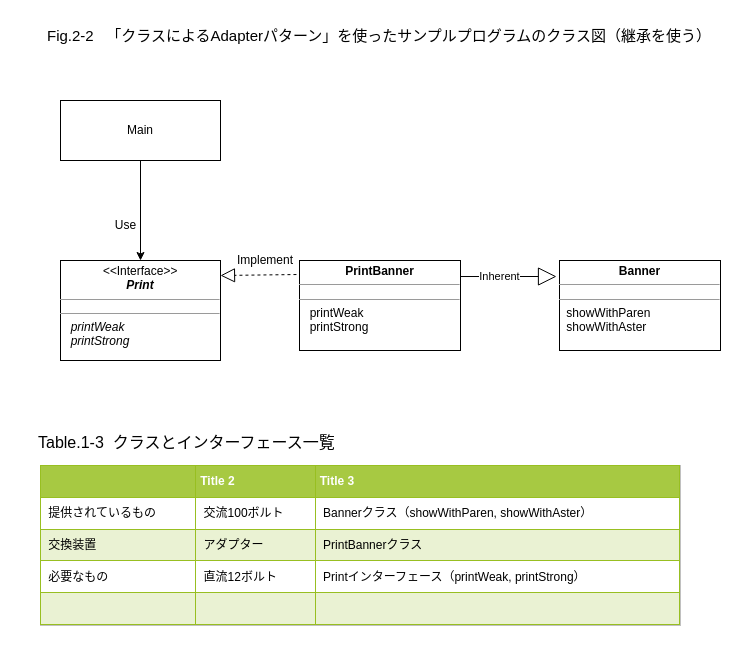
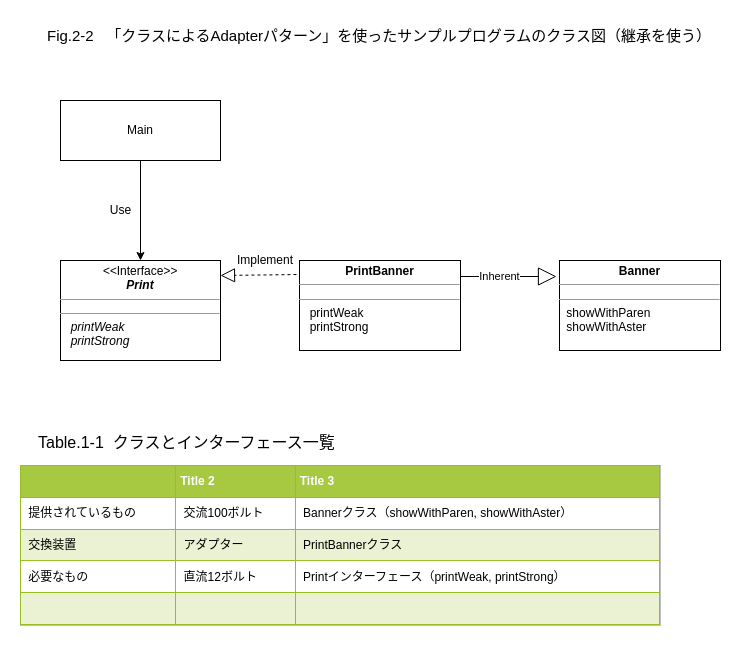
node "Use": moved (126, 226) -> (121, 211)
node "Table.1-3 クラスとインターフェース一覧": label "Table.1-3 クラスとインターフェース一覧" -> "Table.1-1 クラスとインターフェース一覧"
node "Title 2Title 3 提供されているもの 交流100ボルト Bannerクラス（showWithParen, showWithAster） 交換装置 アダプター PrintBannerクラス 必要なもの 直流12ボルト Printインターフェース（printWeak, printStrong）": moved (361, 546) -> (341, 546)
